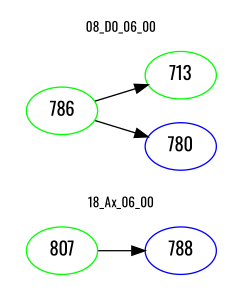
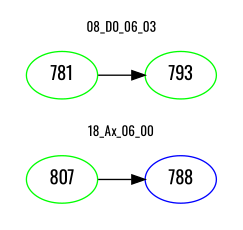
cluster "08_D0_06_00": label "08_D0_06_00" -> "08_D0_06_03"
node "713": label "713" -> "793"
node "786": label "786" -> "781"
node "780": removed
